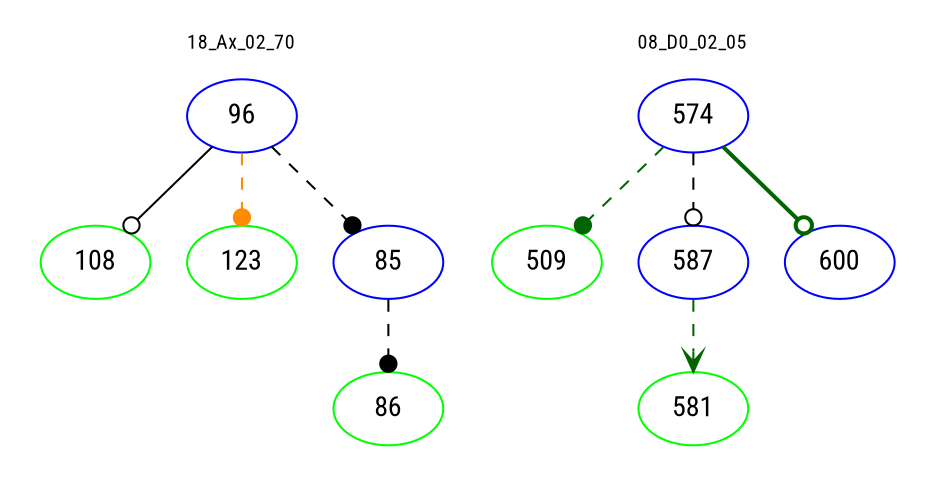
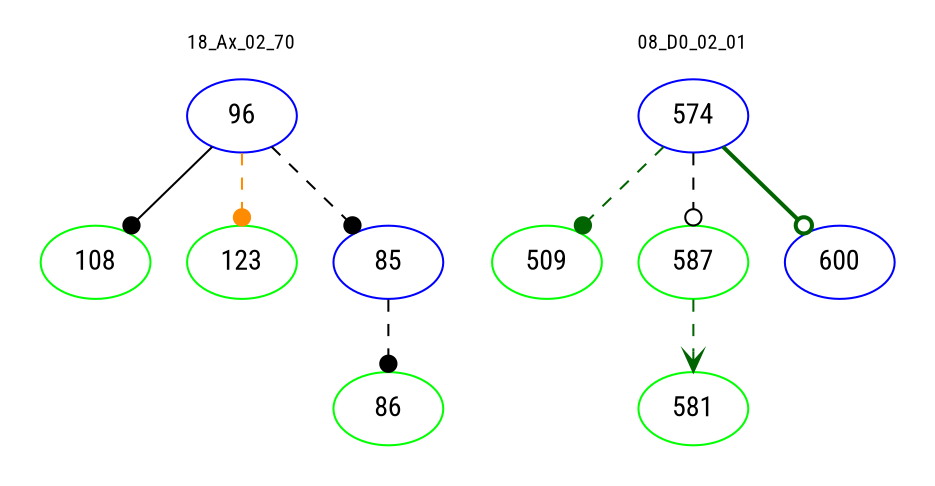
cluster "08_D0_02_05": label "08_D0_02_05" -> "08_D0_02_01"
edge "96" -> "108": arrowhead odot -> dot
node "587": color blue -> green
